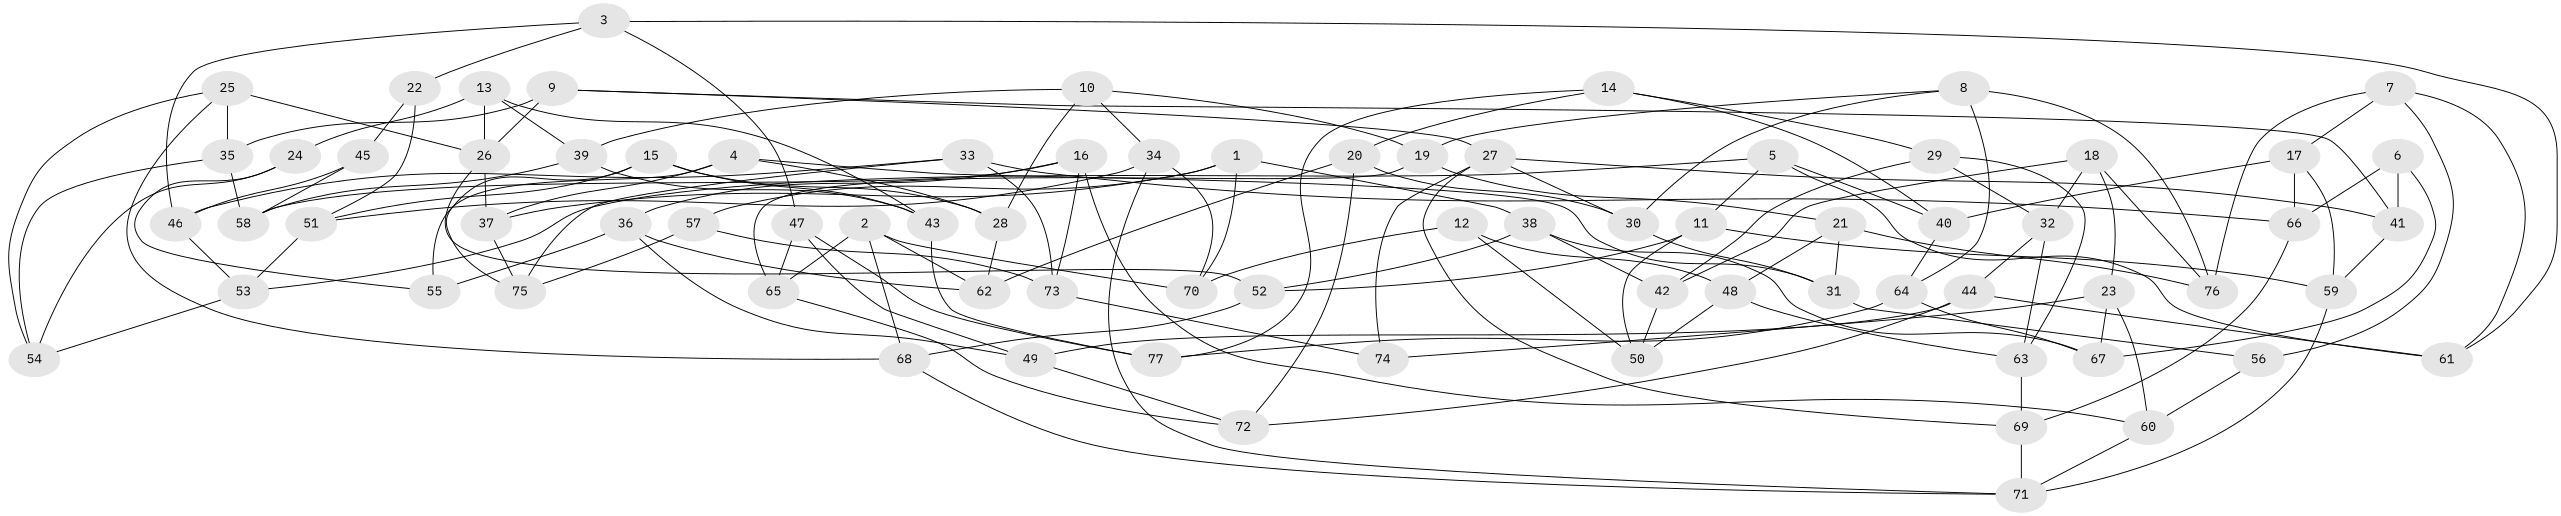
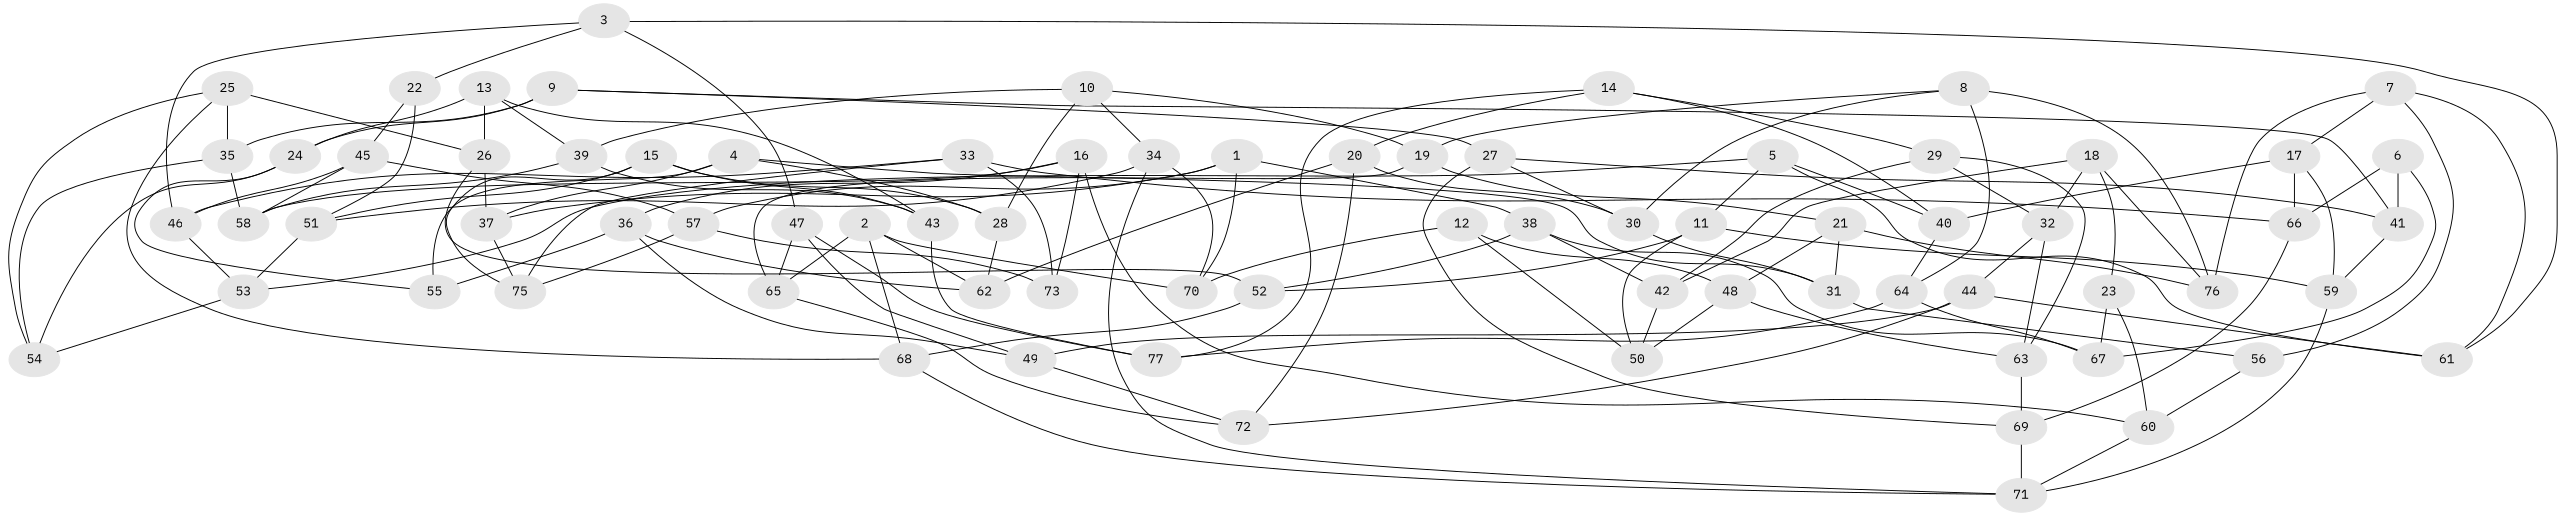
edge "9" -- "26": now "9" -- "24"
edge "45" -- "57": added
node "74": removed
